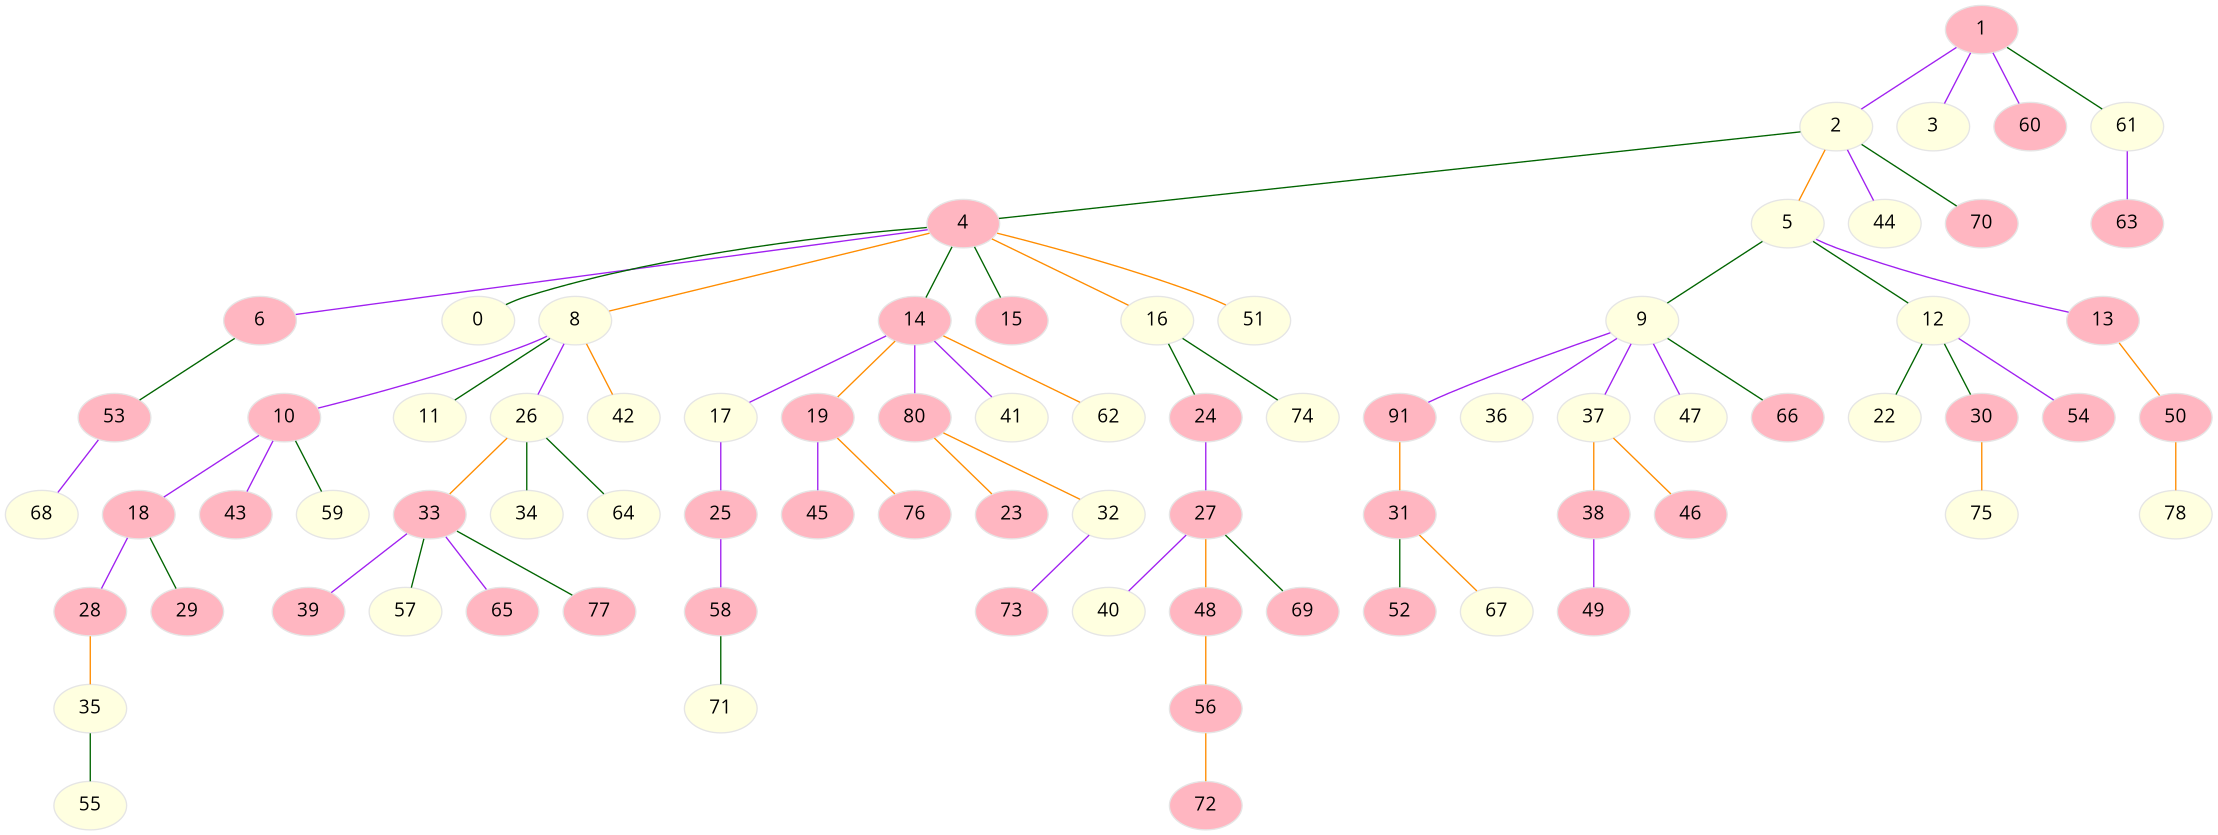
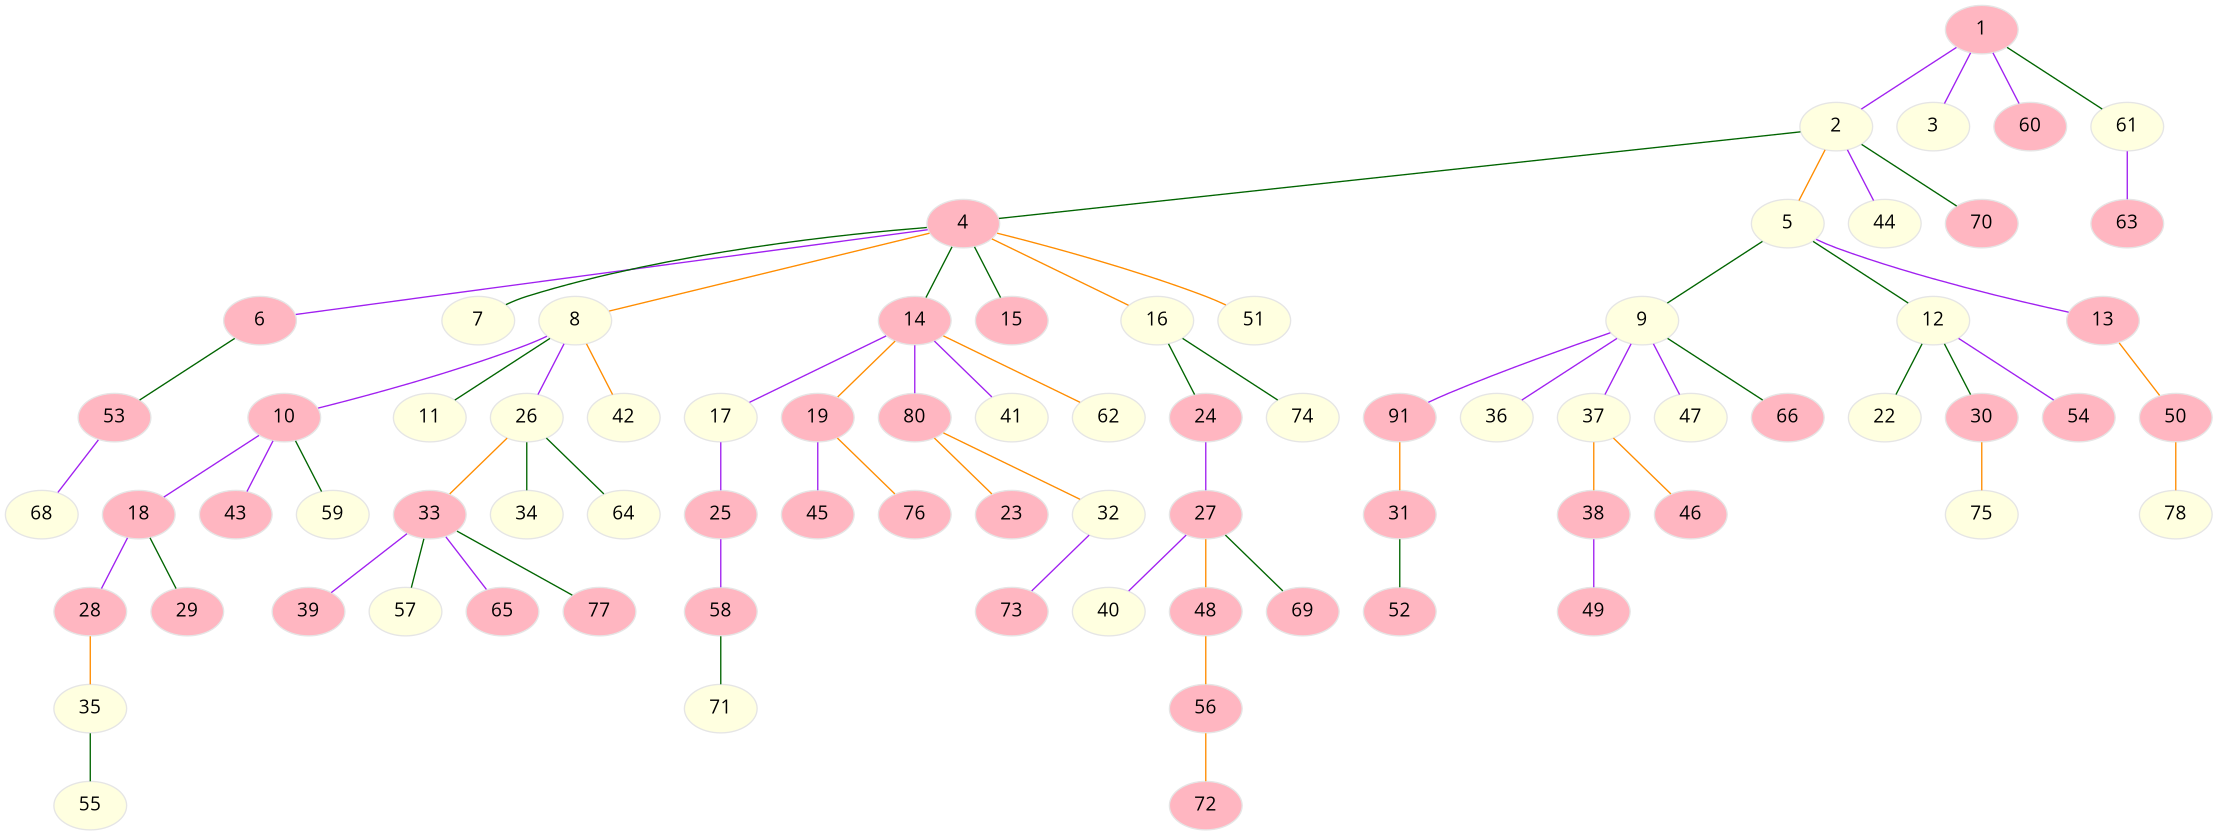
node "0": label "0" -> "7"
node "67": removed
